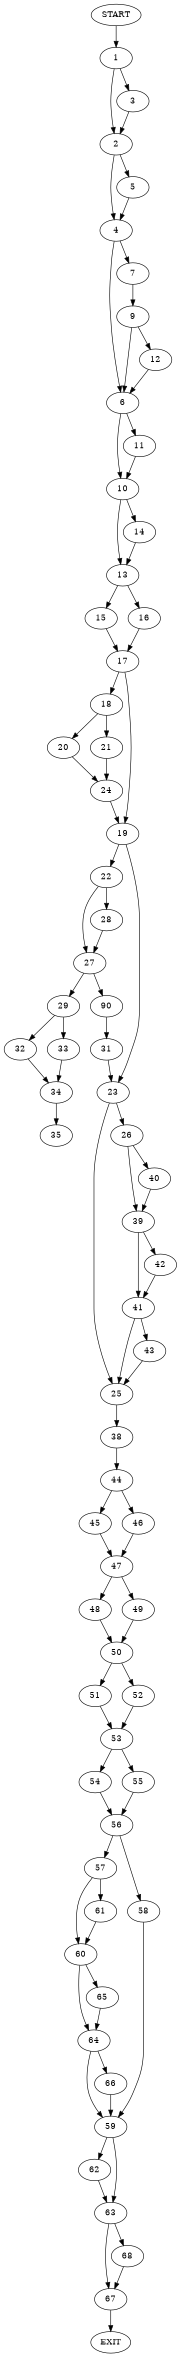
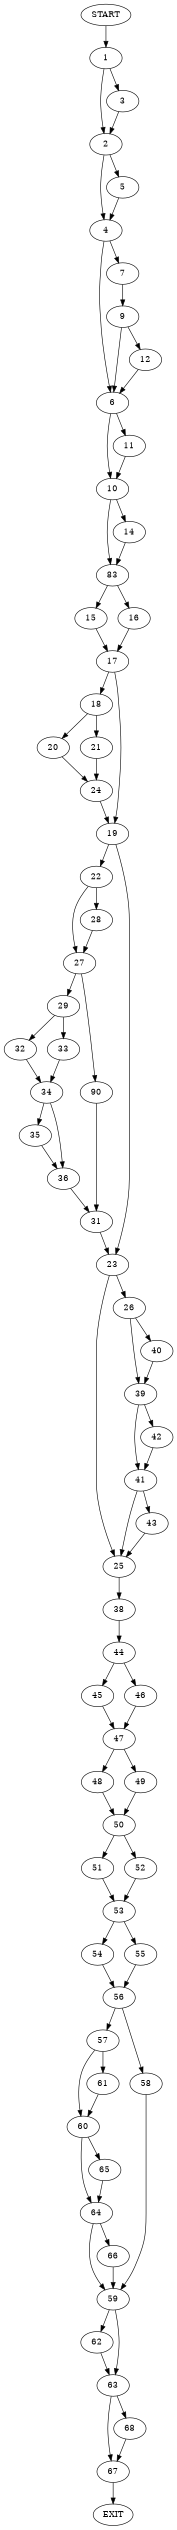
node "13": label "13" -> "83"
node "36": added
